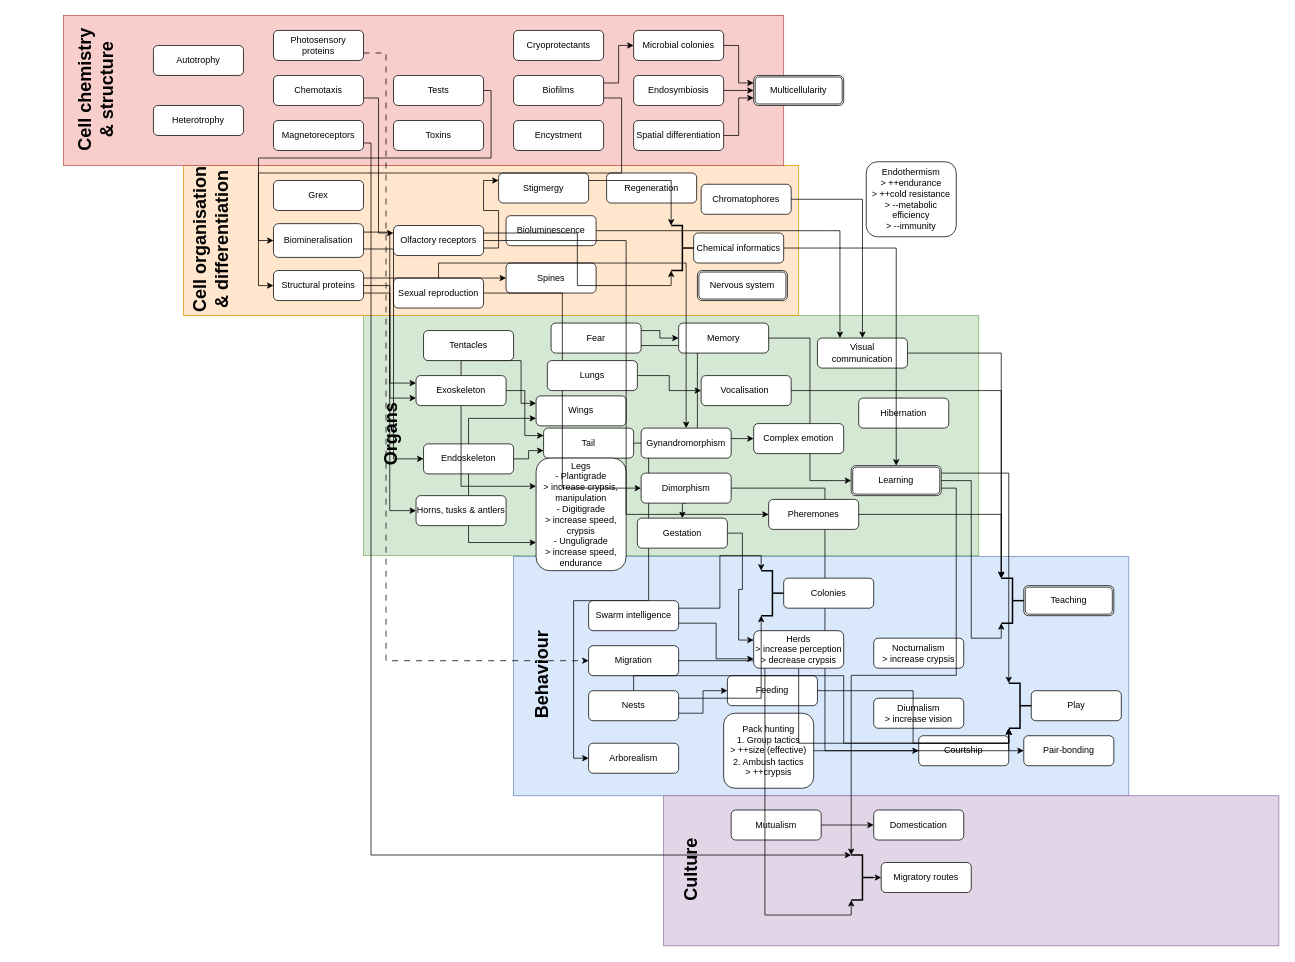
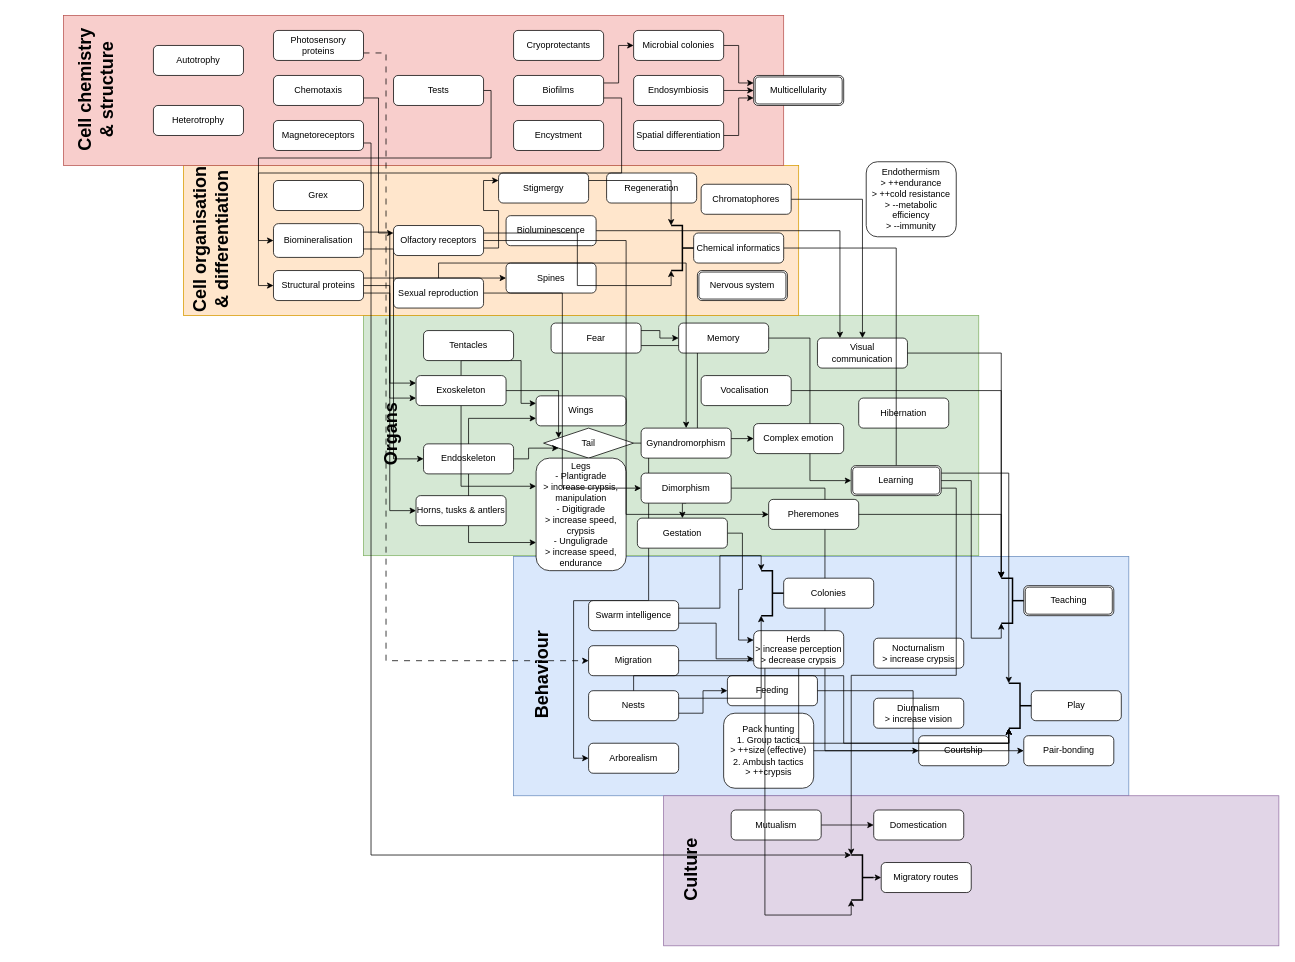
node "Toxins": removed
node "Lungs": removed
edge "Lungs" -> "Vocalisation": removed
node "Tail": shape rounded rectangle -> diamond
edge "Chemical informatics" -> "Learning": arrowhead classic -> none
